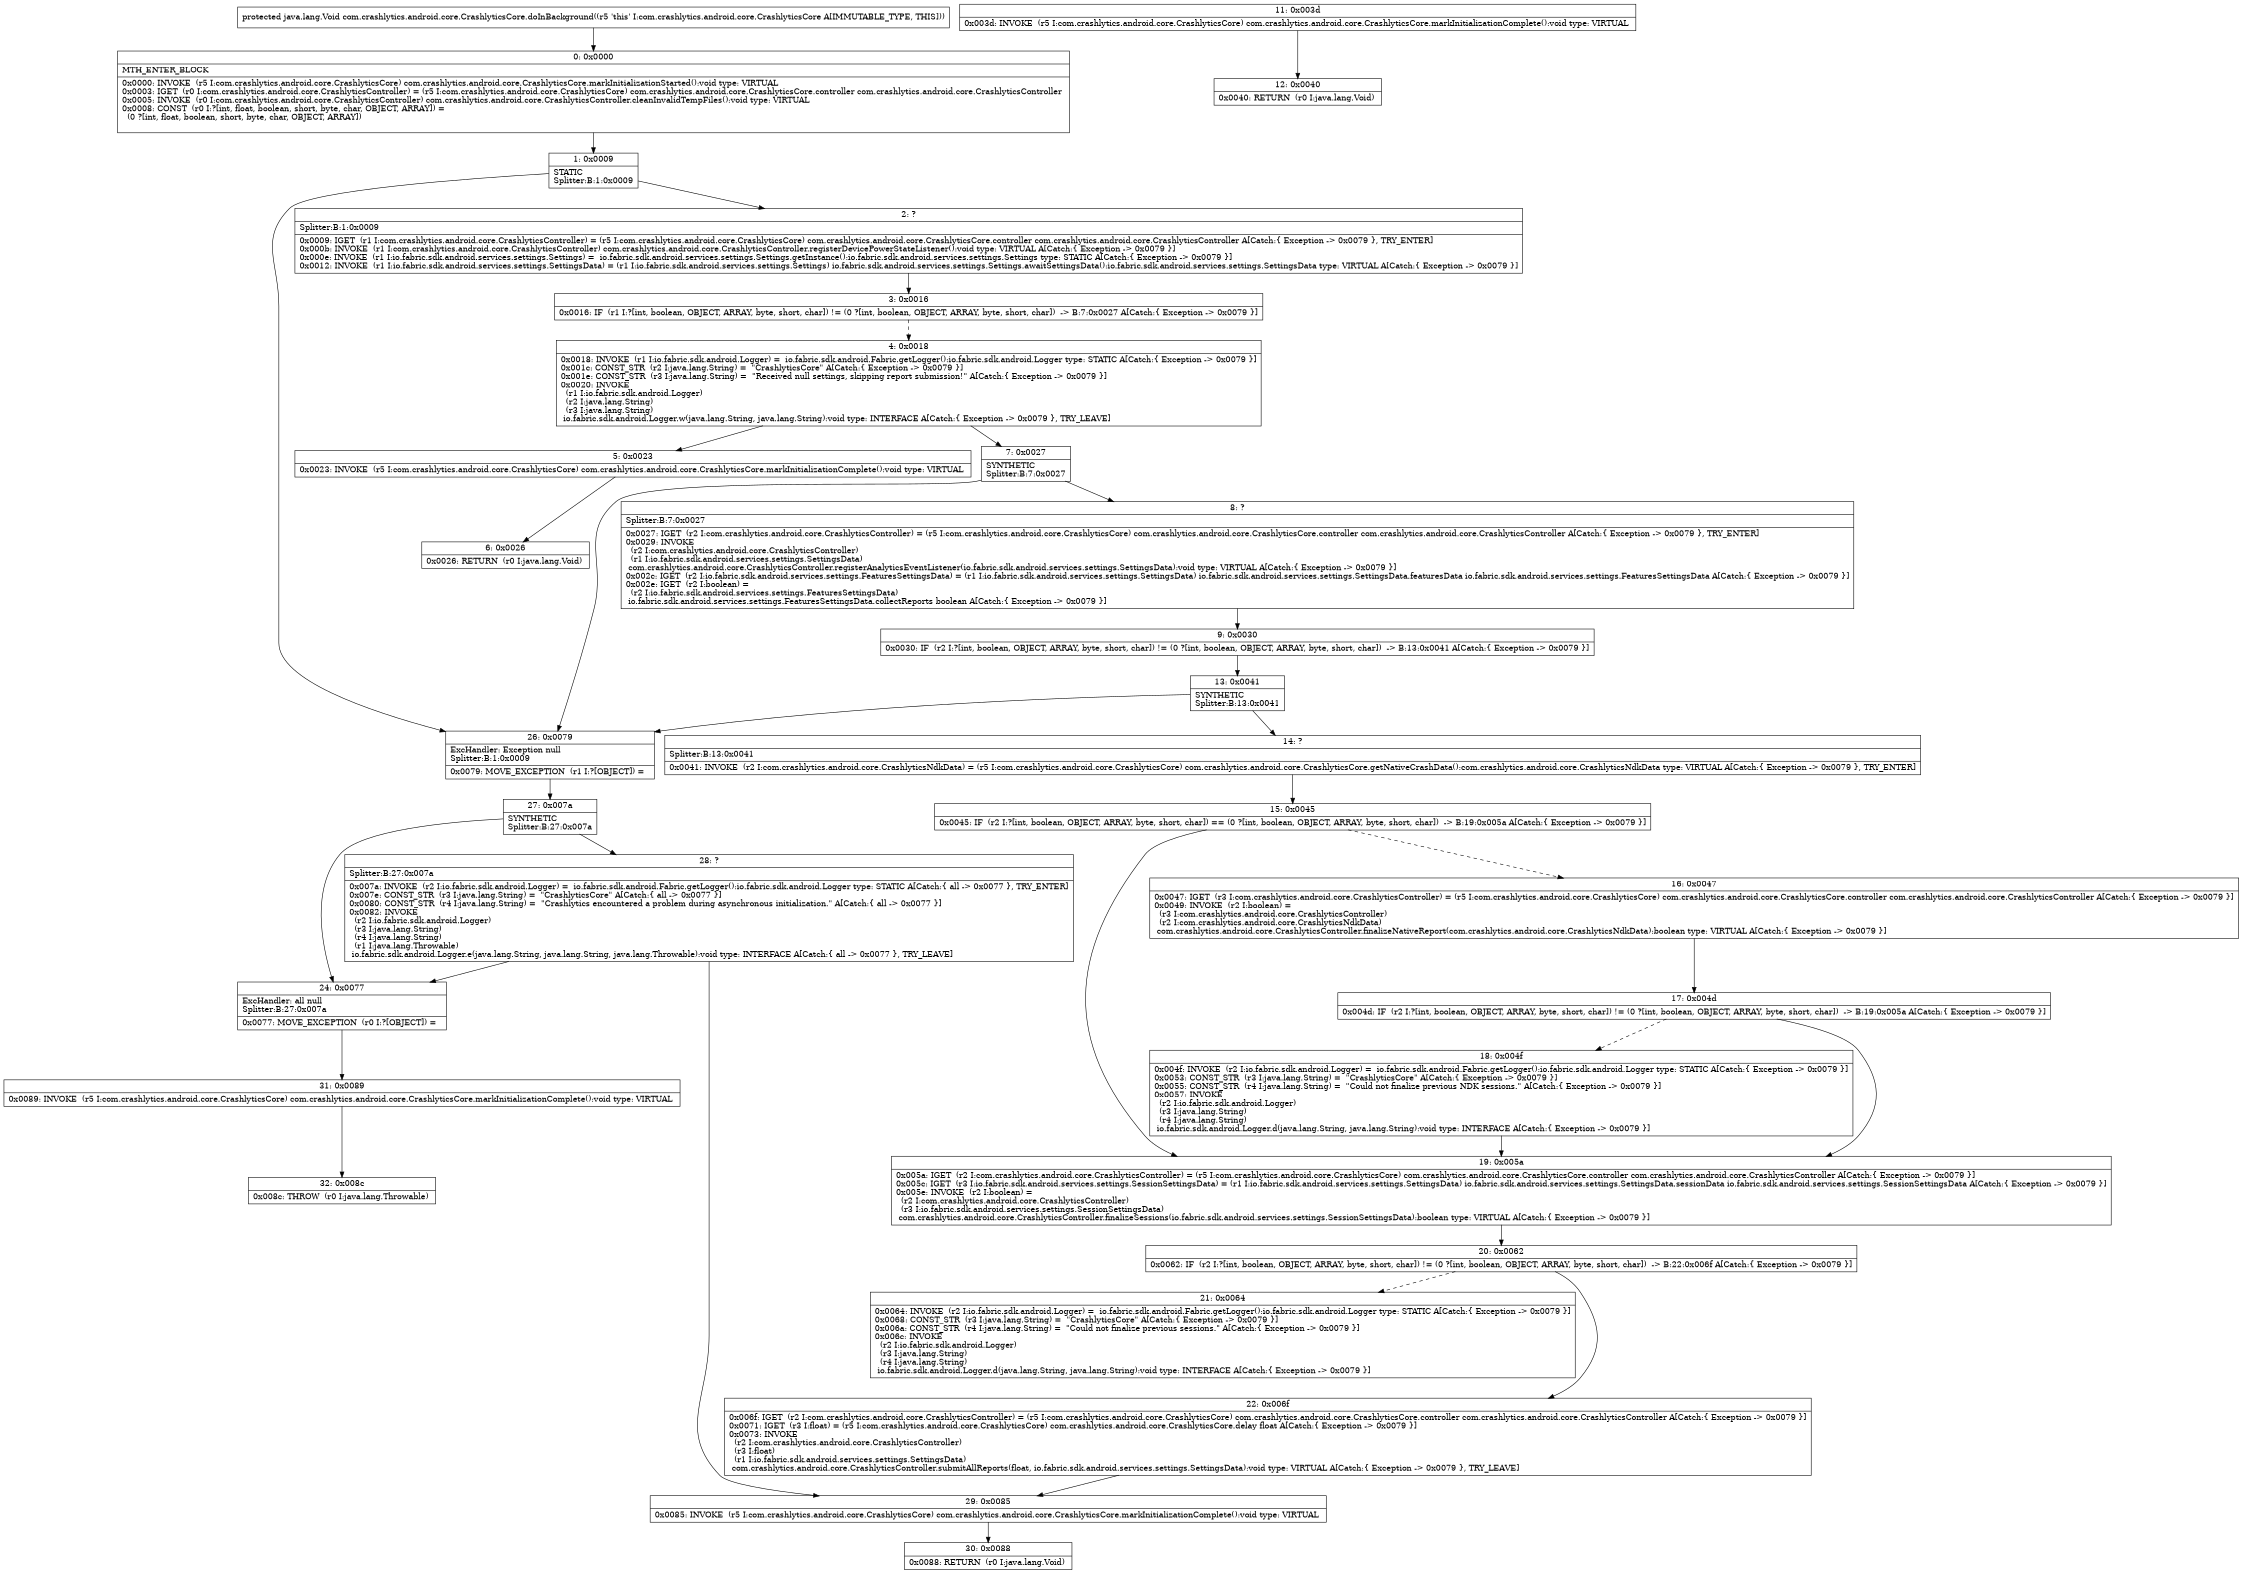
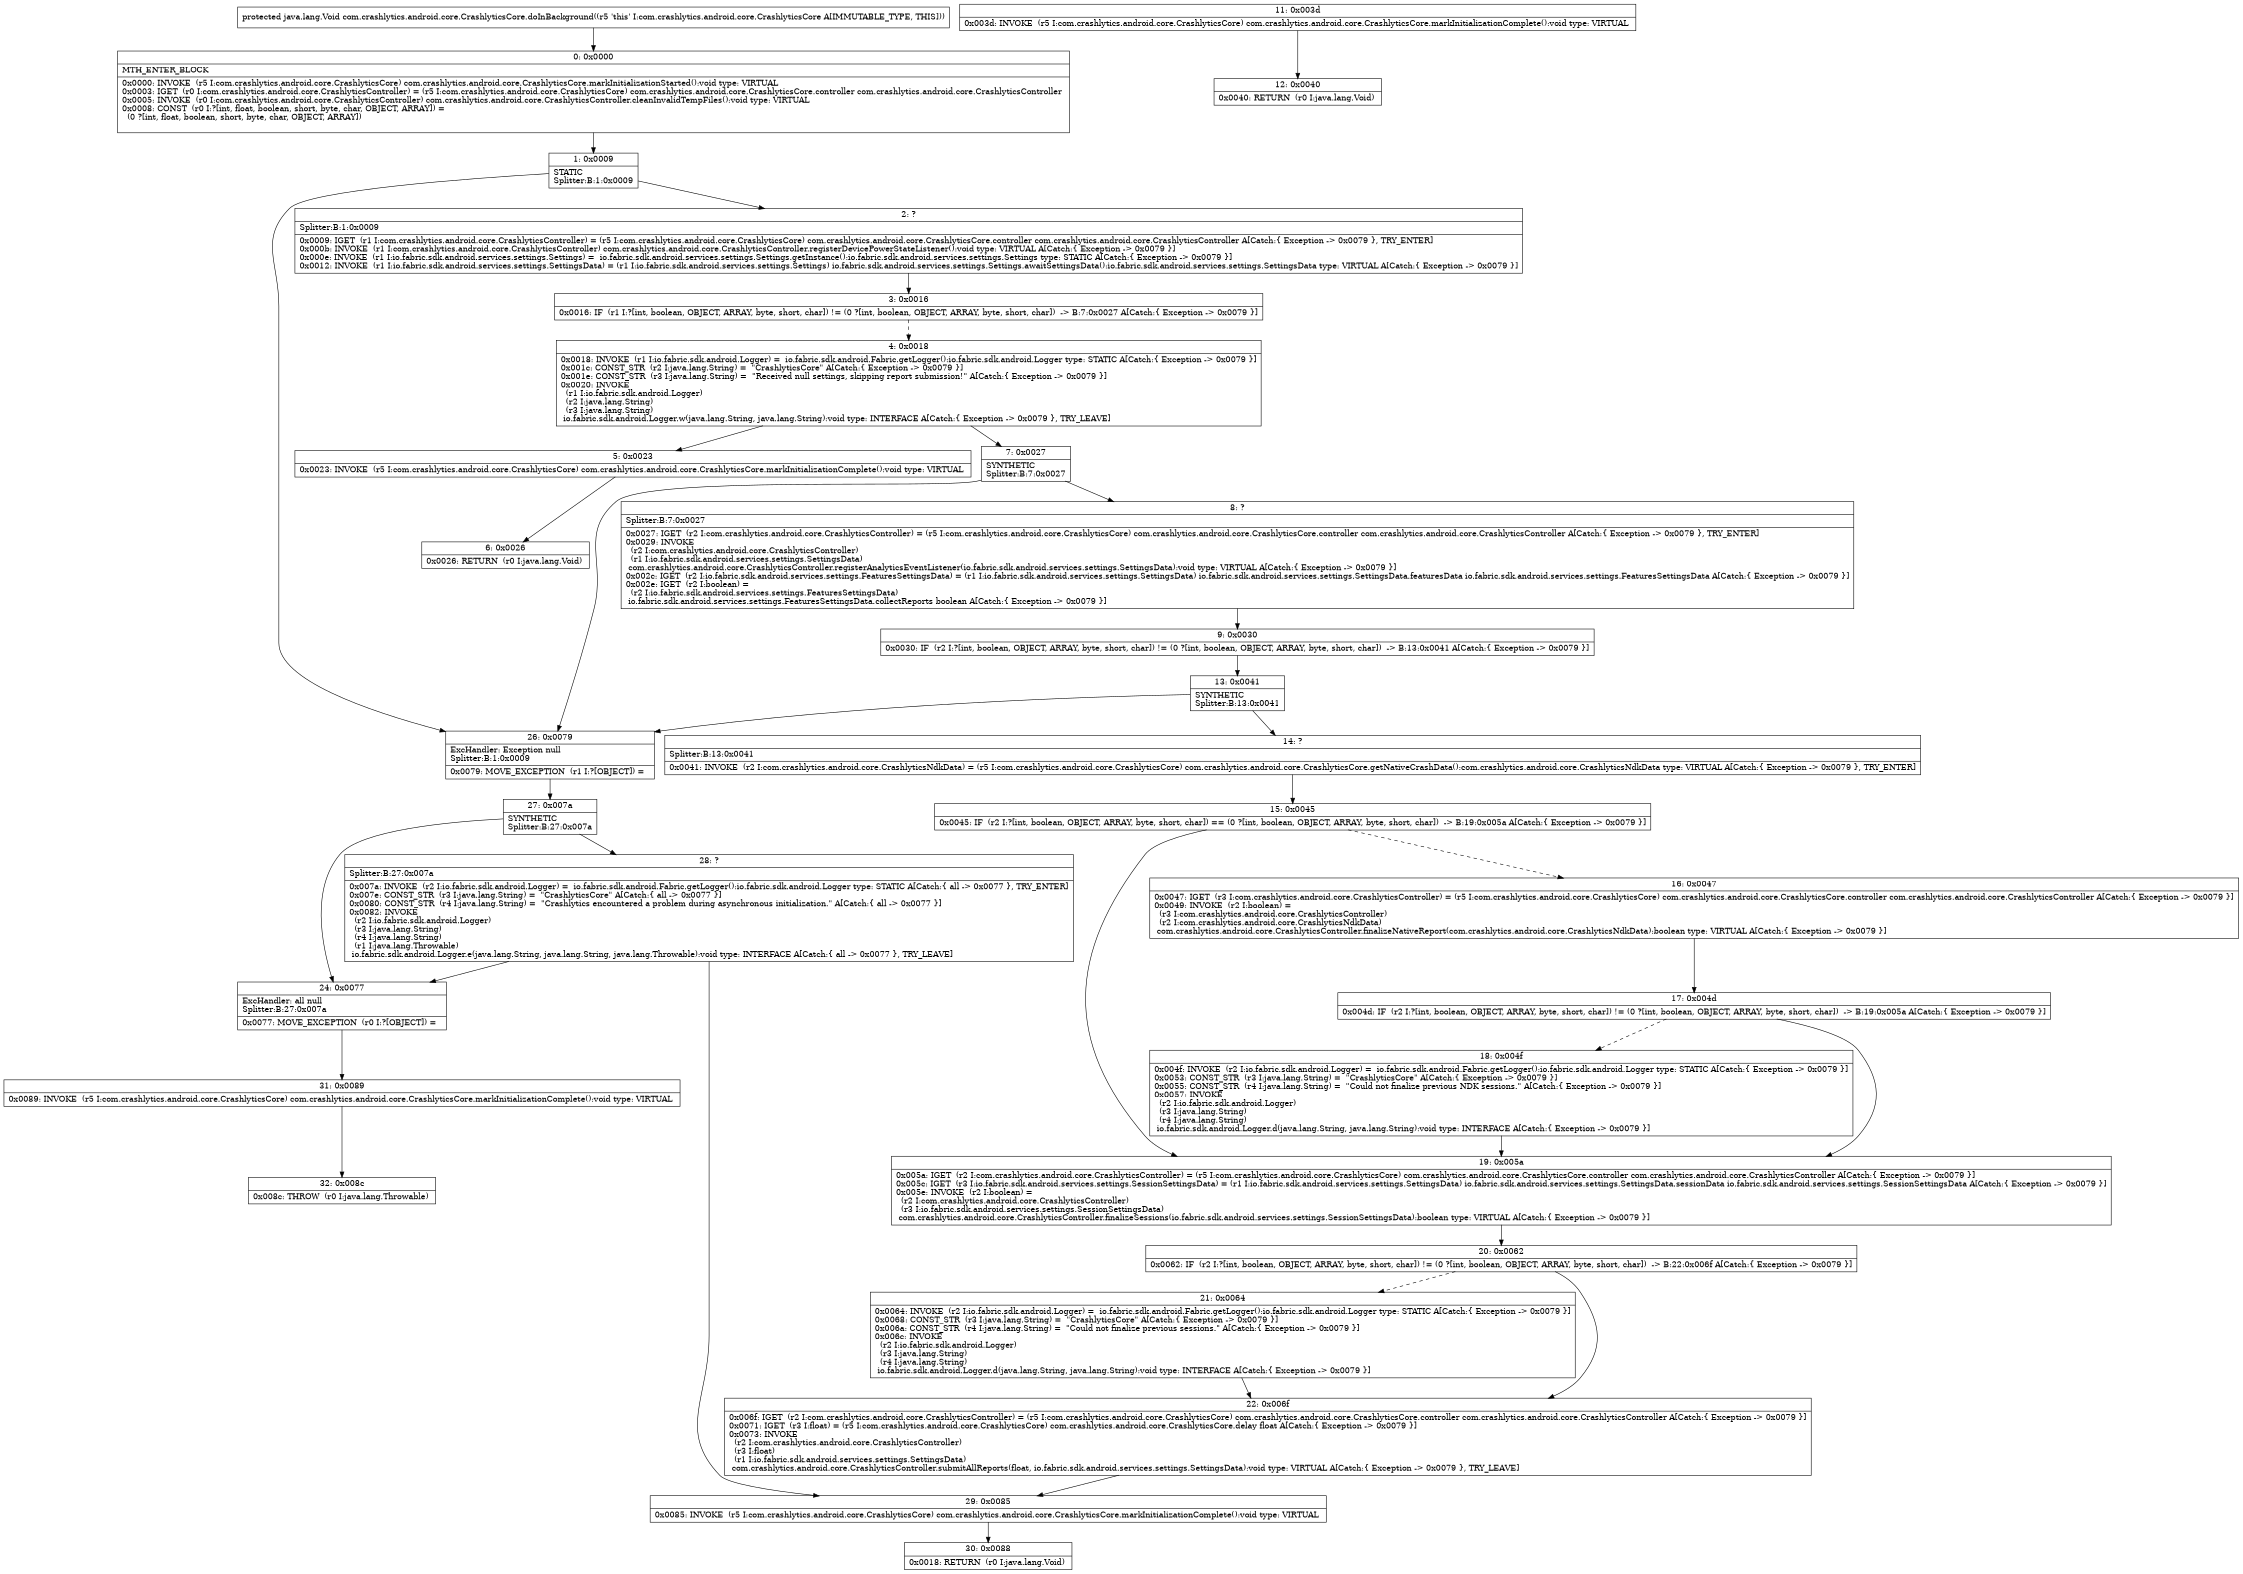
edge "21: 0x0064" -> "22: 0x006f": added
node "30: 0x0088": text "0x0088: RETURN  (r0 I:java.lang.Void)" -> "0x0018: RETURN  (r0 I:java.lang.Void)"
